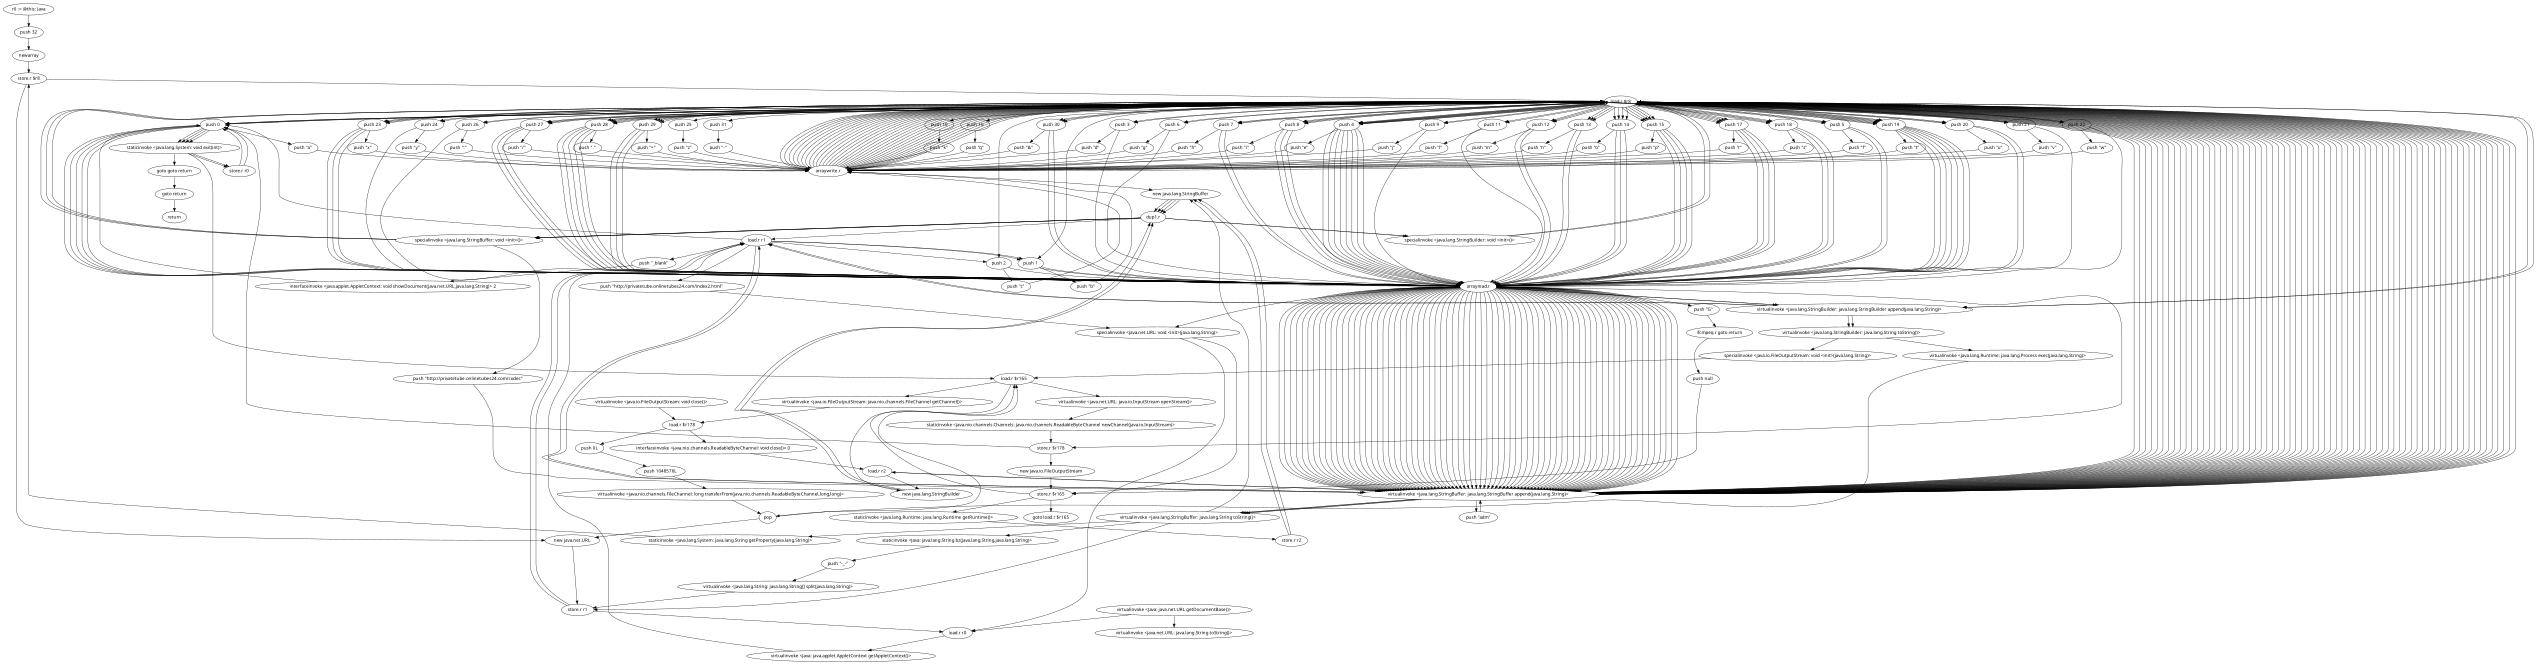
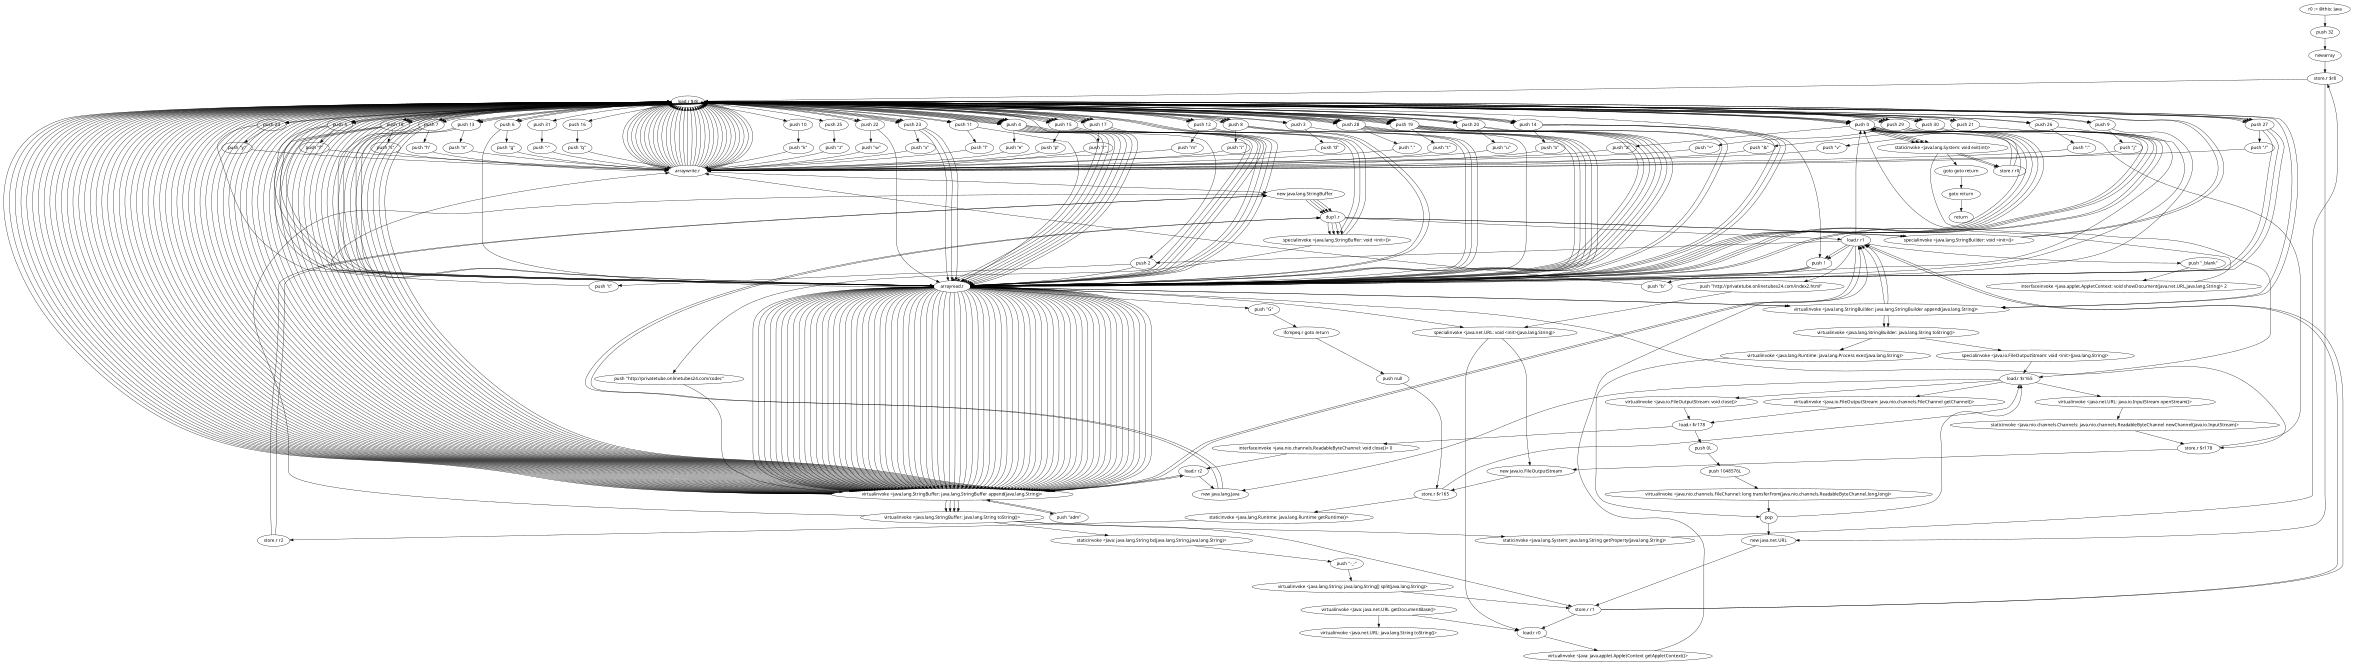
edge "load.r $r165" -> "virtualinvoke <java.io.FileOutputStream: void close()>": added
edge "specialinvoke <java.net.URL: void <init>(java.lang.String)>" -> "store.r $r165": now "specialinvoke <java.net.URL: void <init>(java.lang.String)>" -> "new java.io.FileOutputStream"
node "new java.lang.StringBuilder": label "new java.lang.StringBuilder" -> "new java.lang.Java"
node "goto load.r $r165": removed
